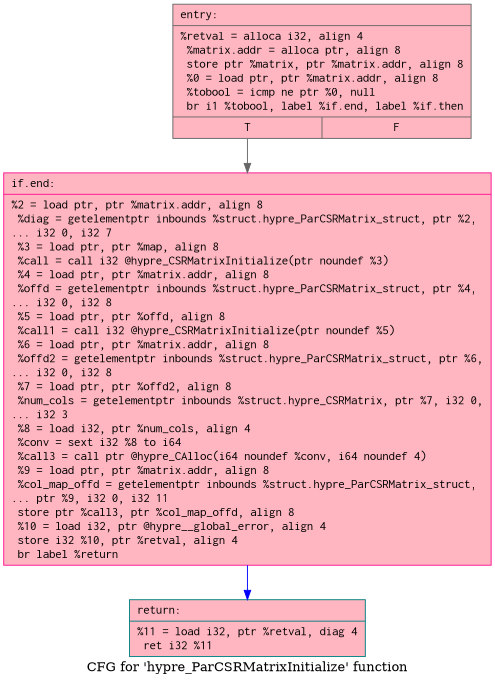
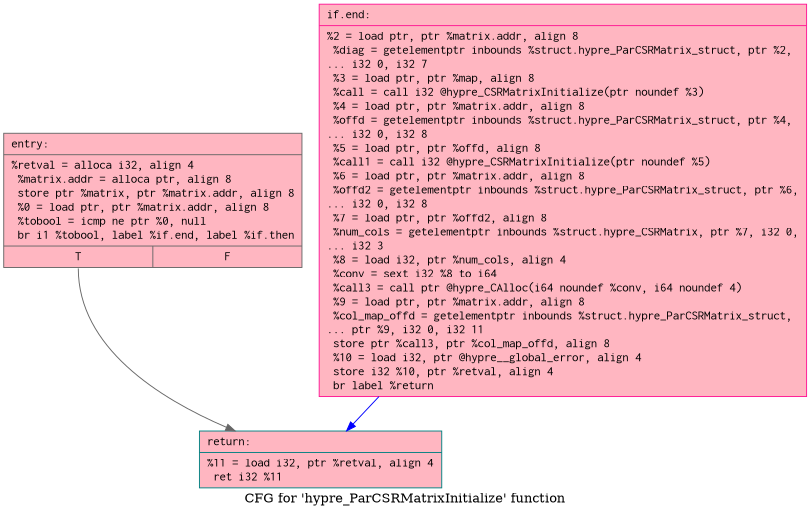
edge "entry:" -> "if.end:": now "entry:" -> "return:"
node "return:": text "%11 = load i32, ptr %retval, diag 4" -> "%11 = load i32, ptr %retval, align 4"
